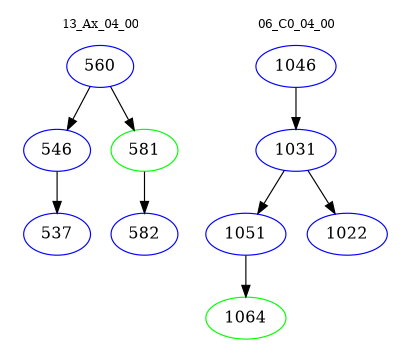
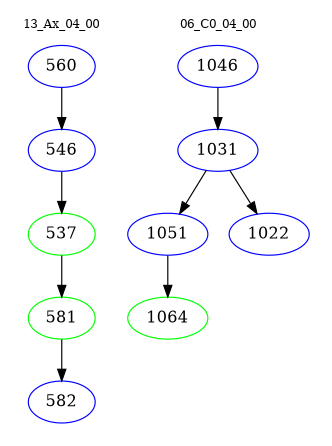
edge "560" -> "581": now "537" -> "581"
node "537": color blue -> green
